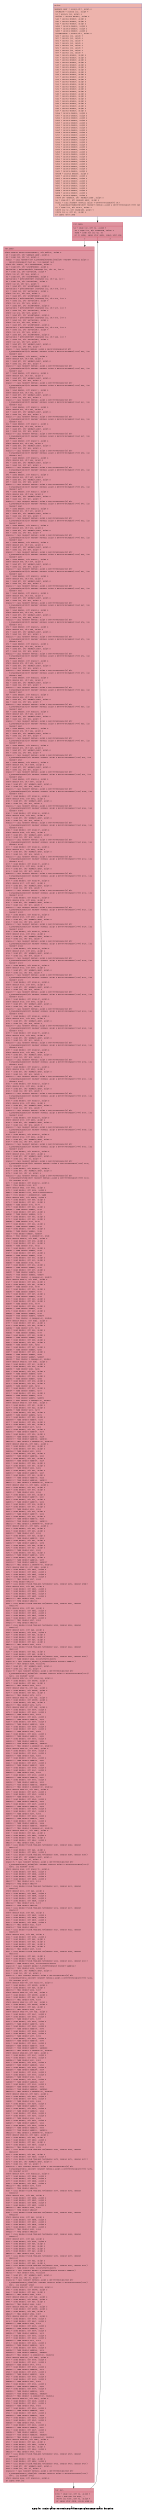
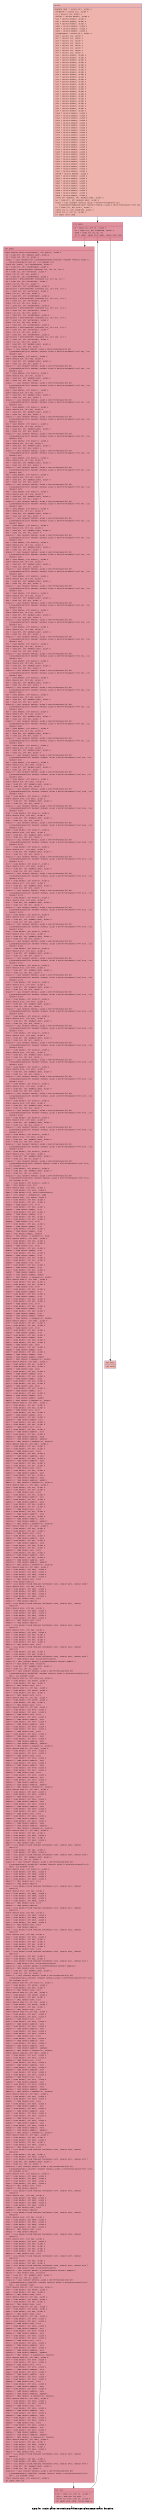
node "for.end:": added
